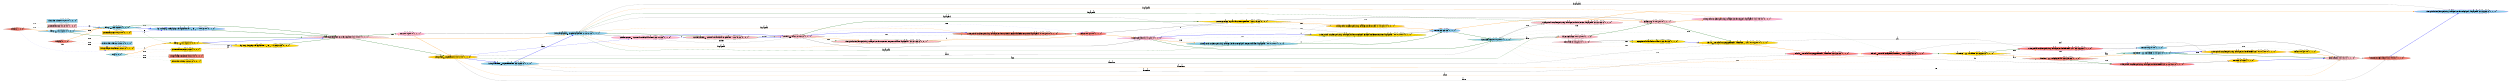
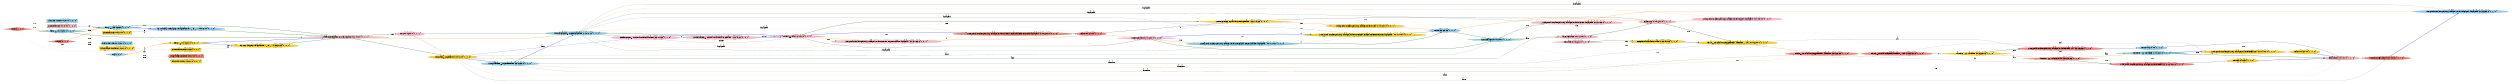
edge "stop['0', '0', '1']" -> "ContextName cn@@@2@@@['0', '0', '1']": label "true" -> "war"
edge "return@@@45@@@['1', '1', '0']" -> "check(name)@@@47@@@['1', '1', '0']": color darkorange -> blue
